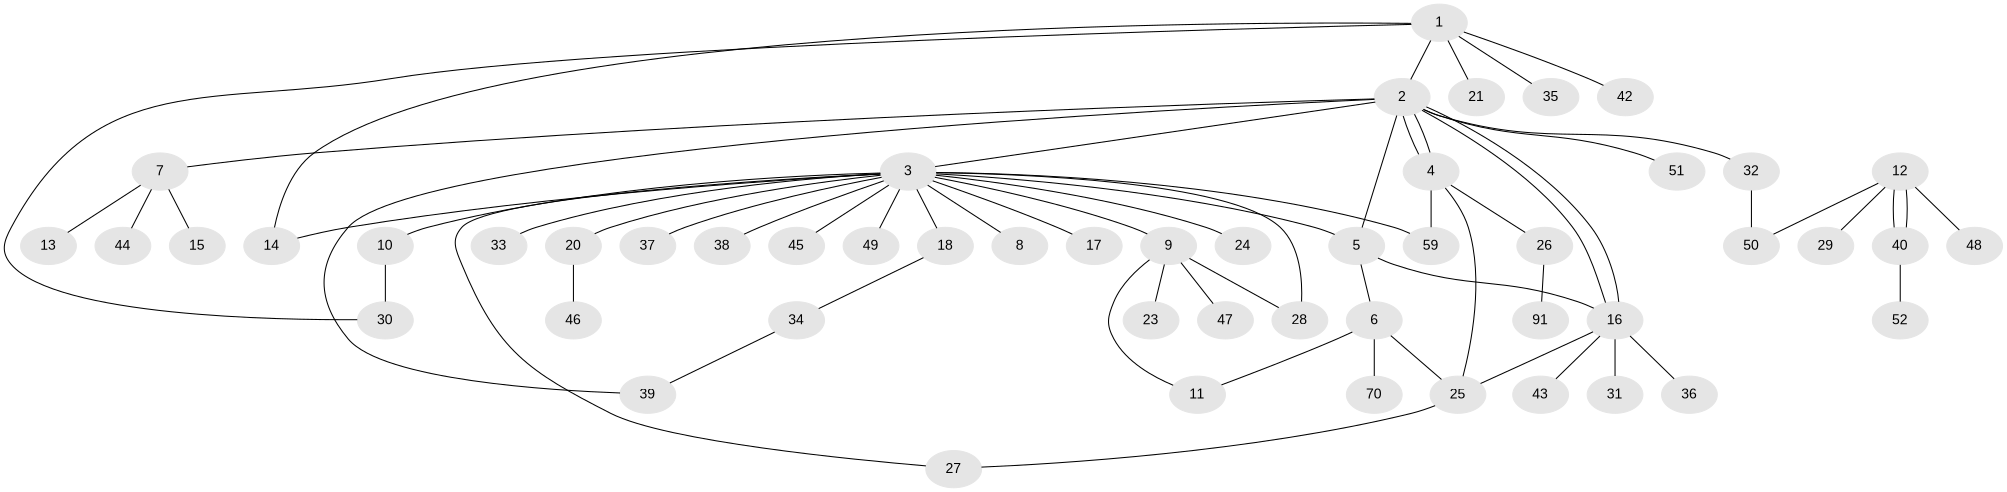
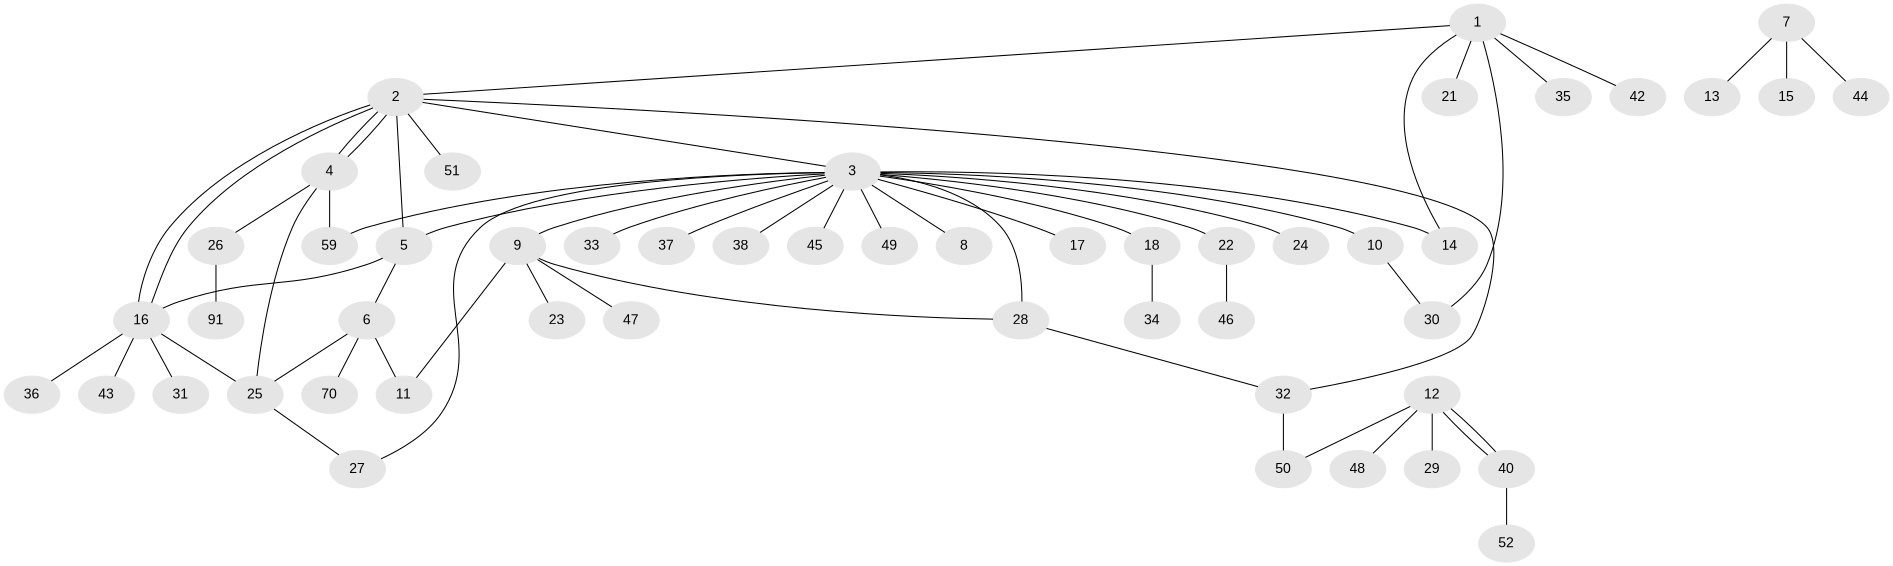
edge "2" -- "7": removed
node "20": label "20" -> "22"
edge "28" -- "32": added
node "39": removed
